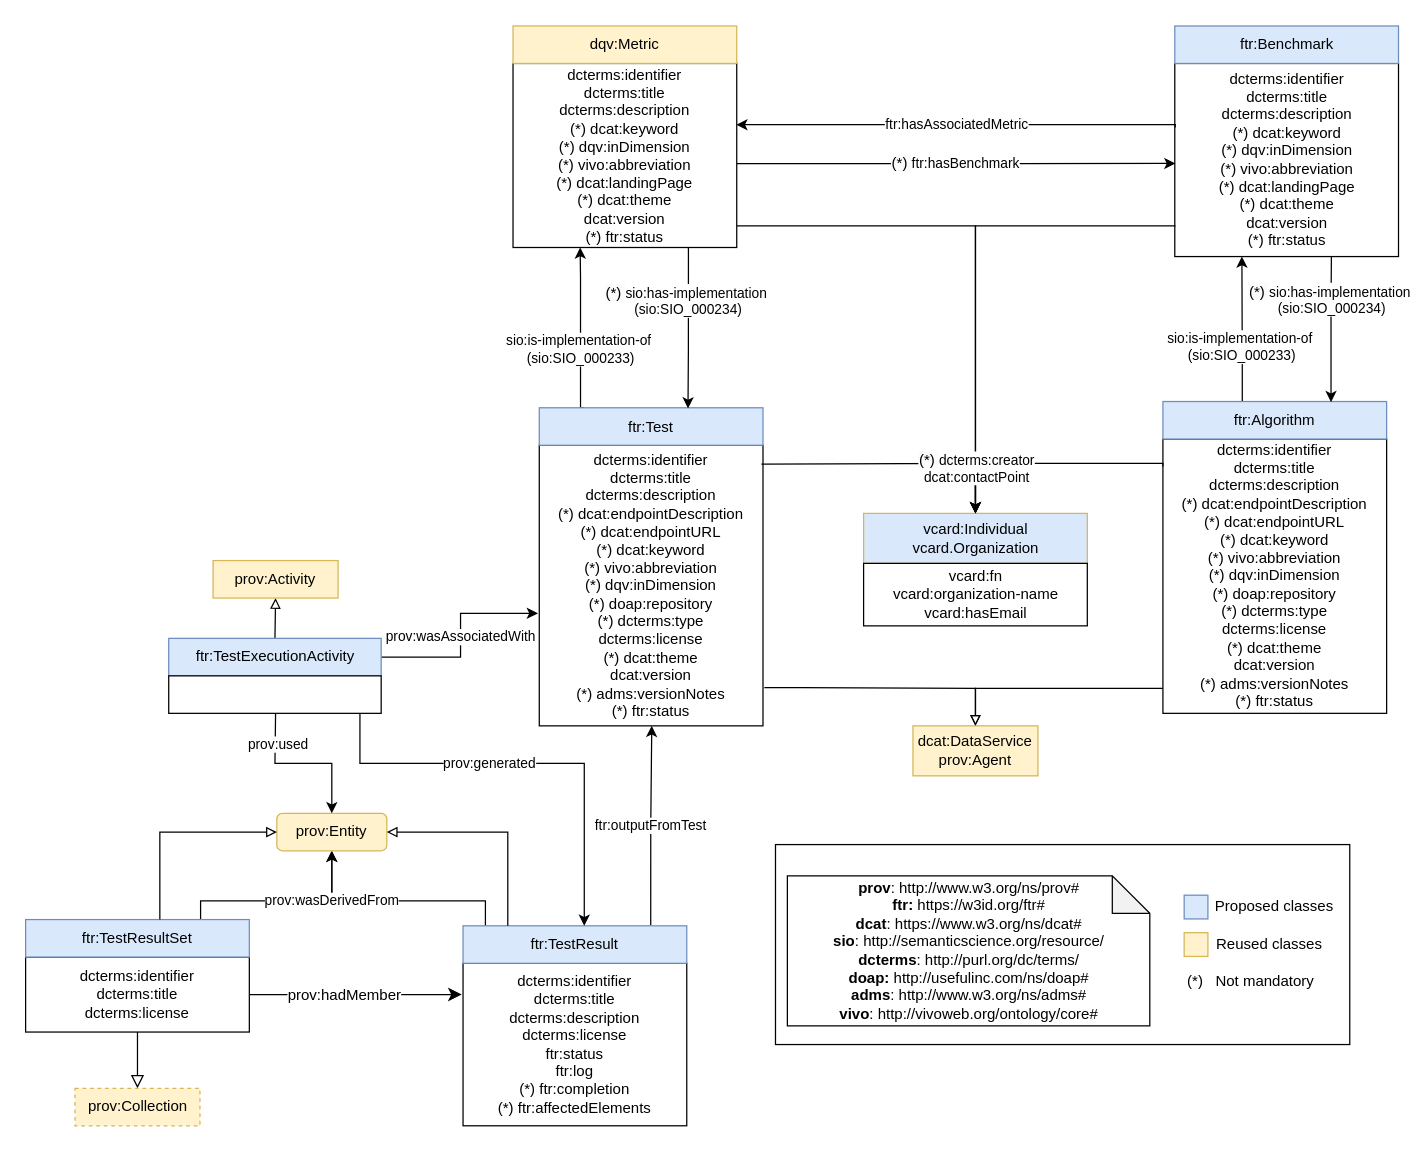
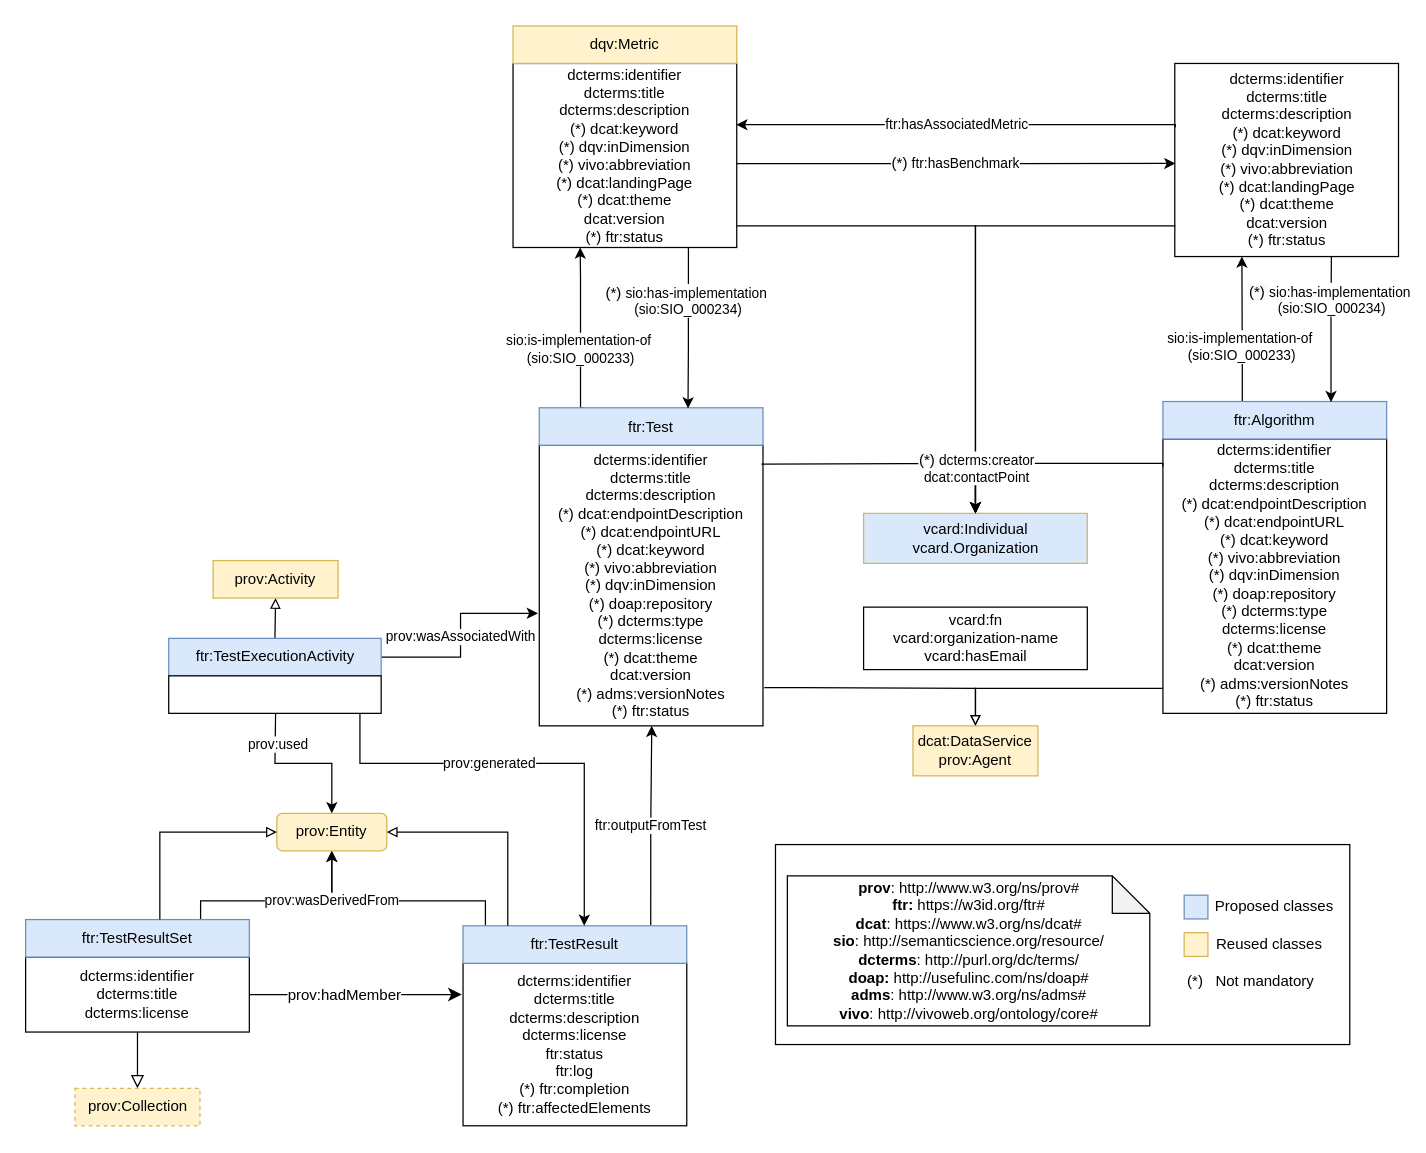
node "ftr:Benchmark": removed
node "vcard:fn vcard:organization-name vcard:hasEmail": moved (976, 594) -> (976, 638)
